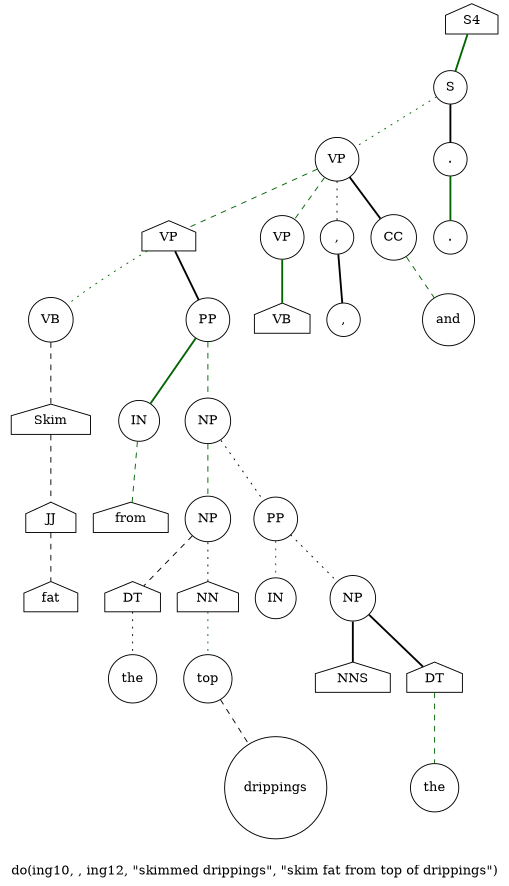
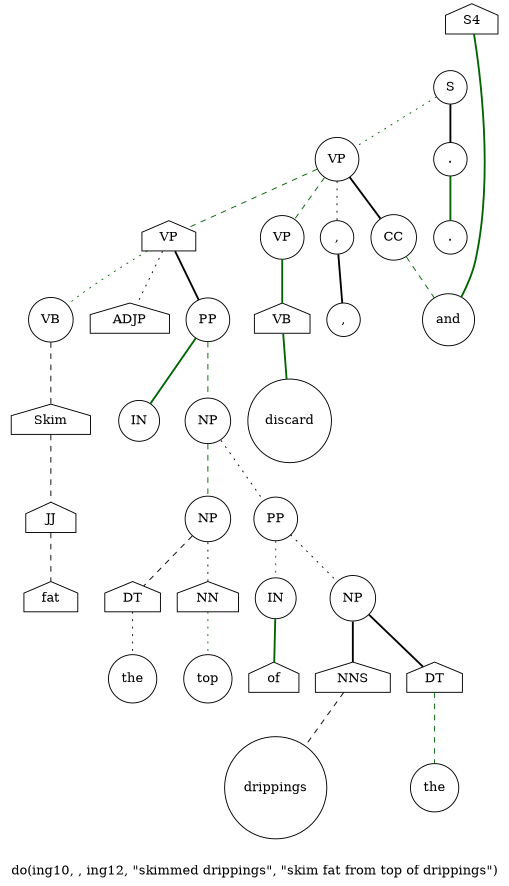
edge "S4" -- "S": now "S4" -- "and"
node "ADJP": added
node "discard": added
node "from": removed
node "of": added
edge "top" -- "drippings": now "NNS" -- "drippings"
